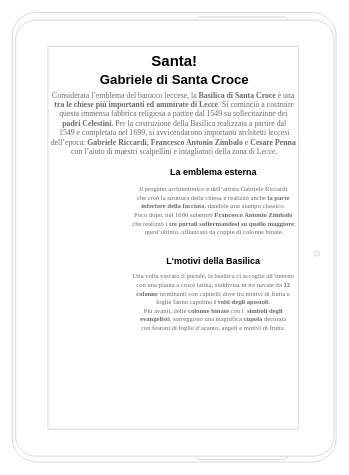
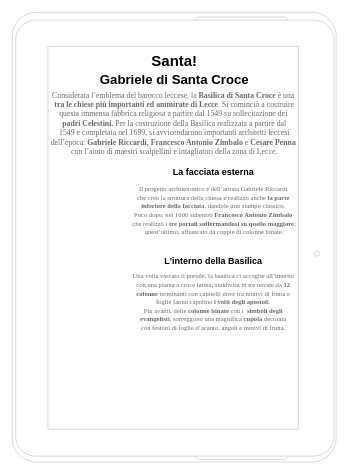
node "La emblema esterna": label "La emblema esterna" -> "La facciata esterna"
node "L'motivi della Basilica": label "L'motivi della Basilica" -> "L'interno della Basilica"
